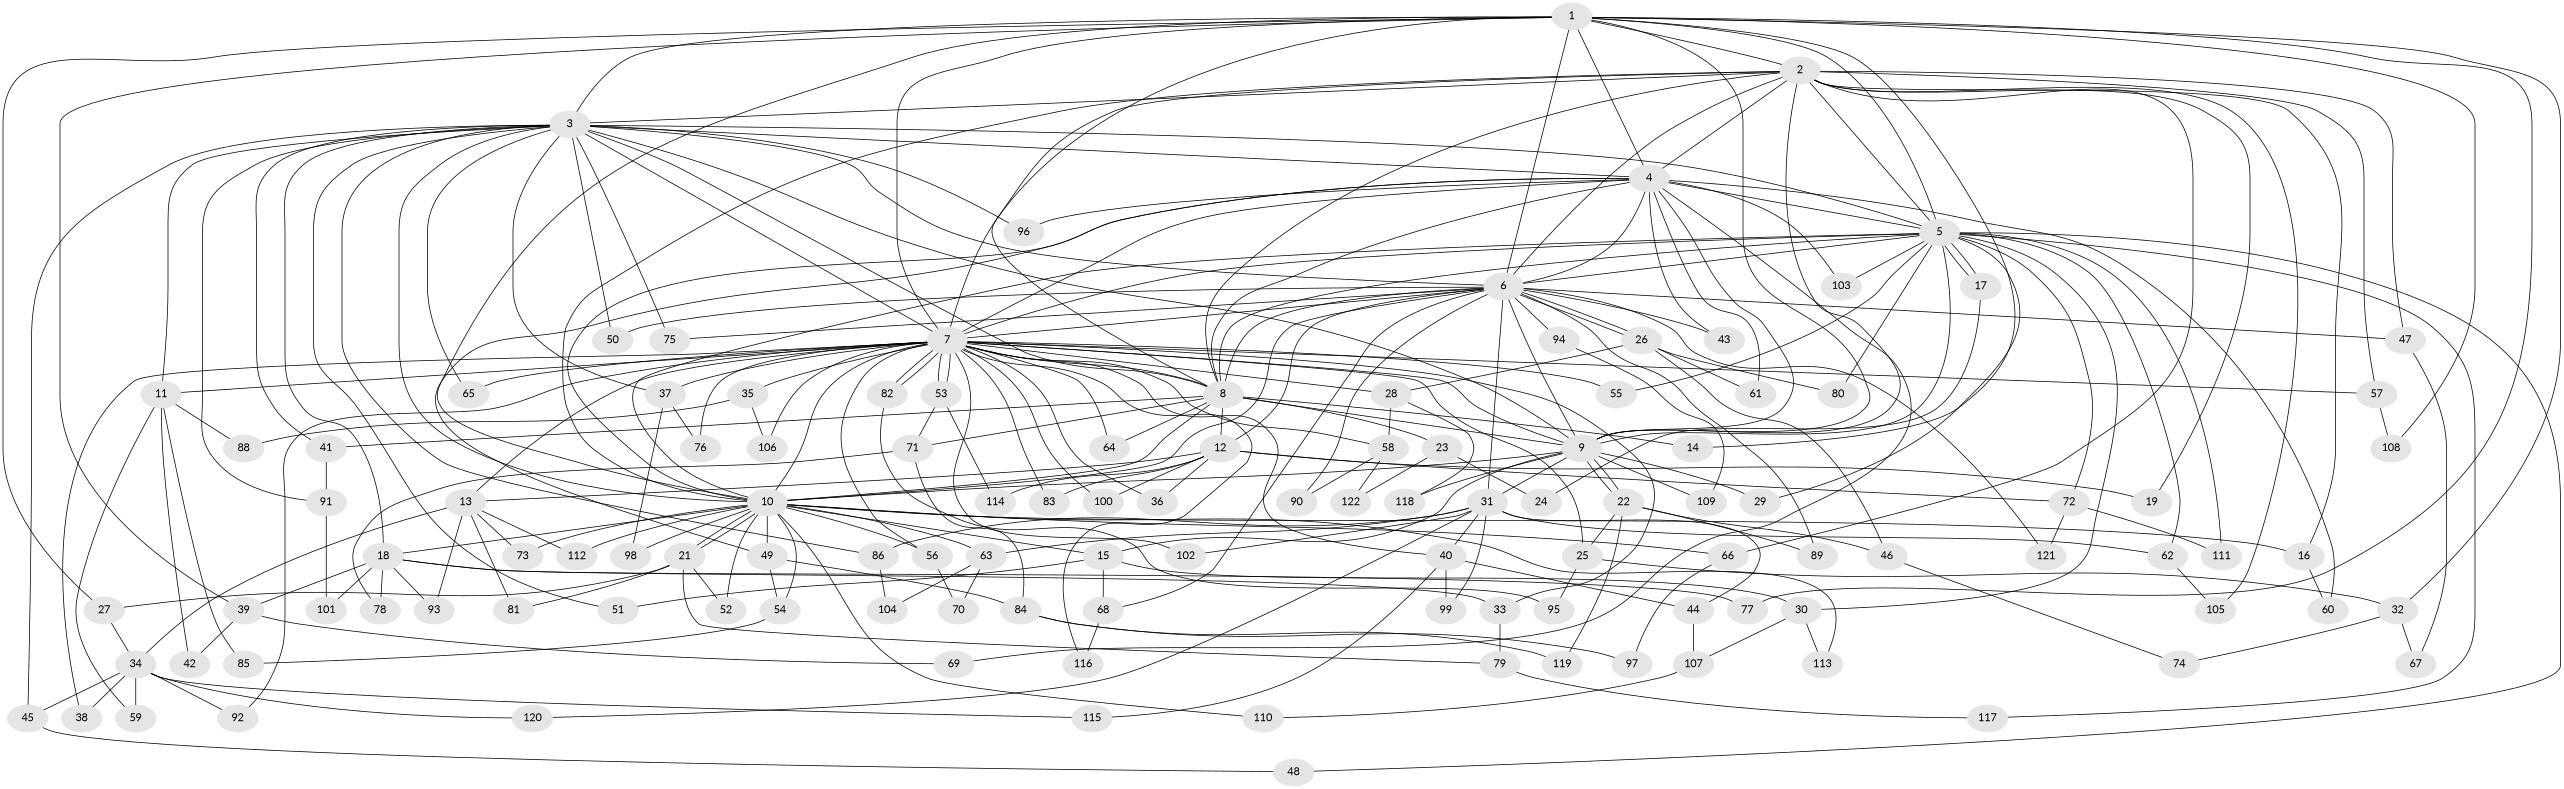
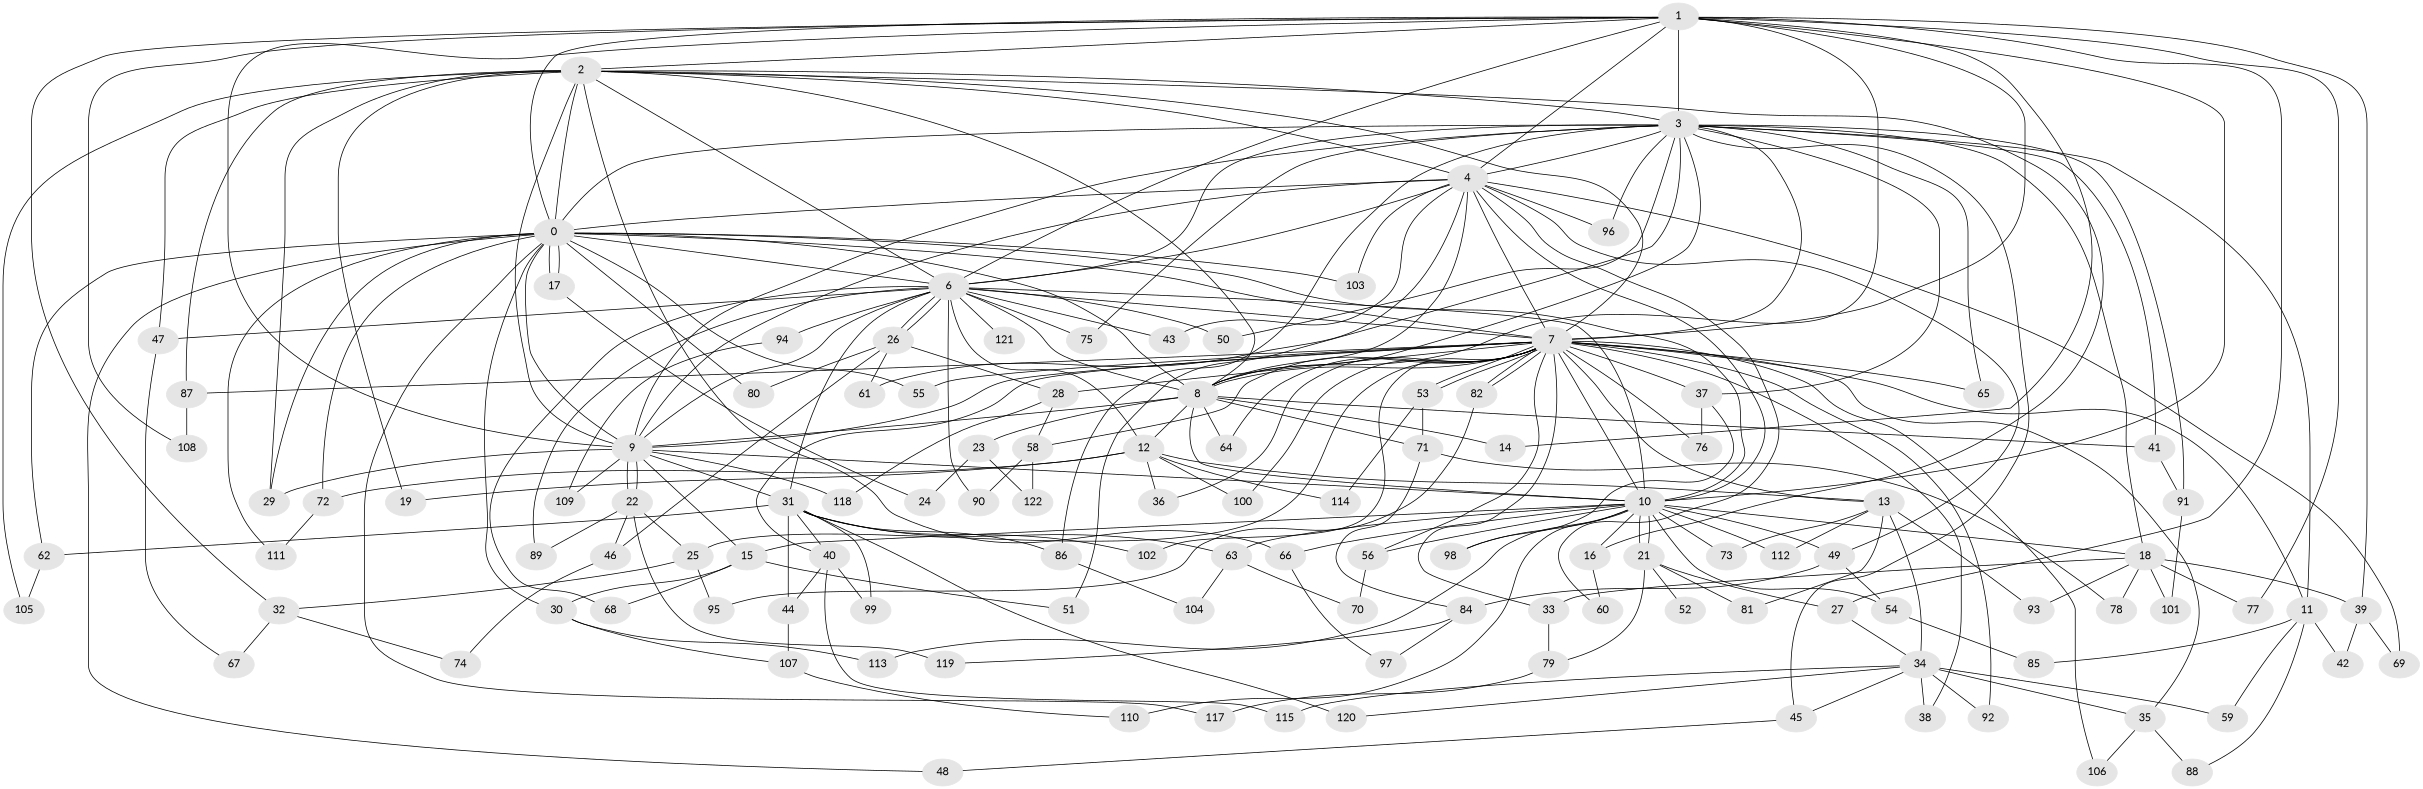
edge "2" -- "10": now "2" -- "29"
node "5": label "5" -> "0"
node "57": label "57" -> "87"
edge "3" -- "10": removed
node "83": removed
edge "72" -- "121": removed
edge "10" -- "52": removed
node "116": removed
edge "34" -- "35": added
